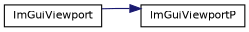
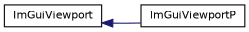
edge "ImGuiViewport" -> "ImGuiViewportP": reversed
